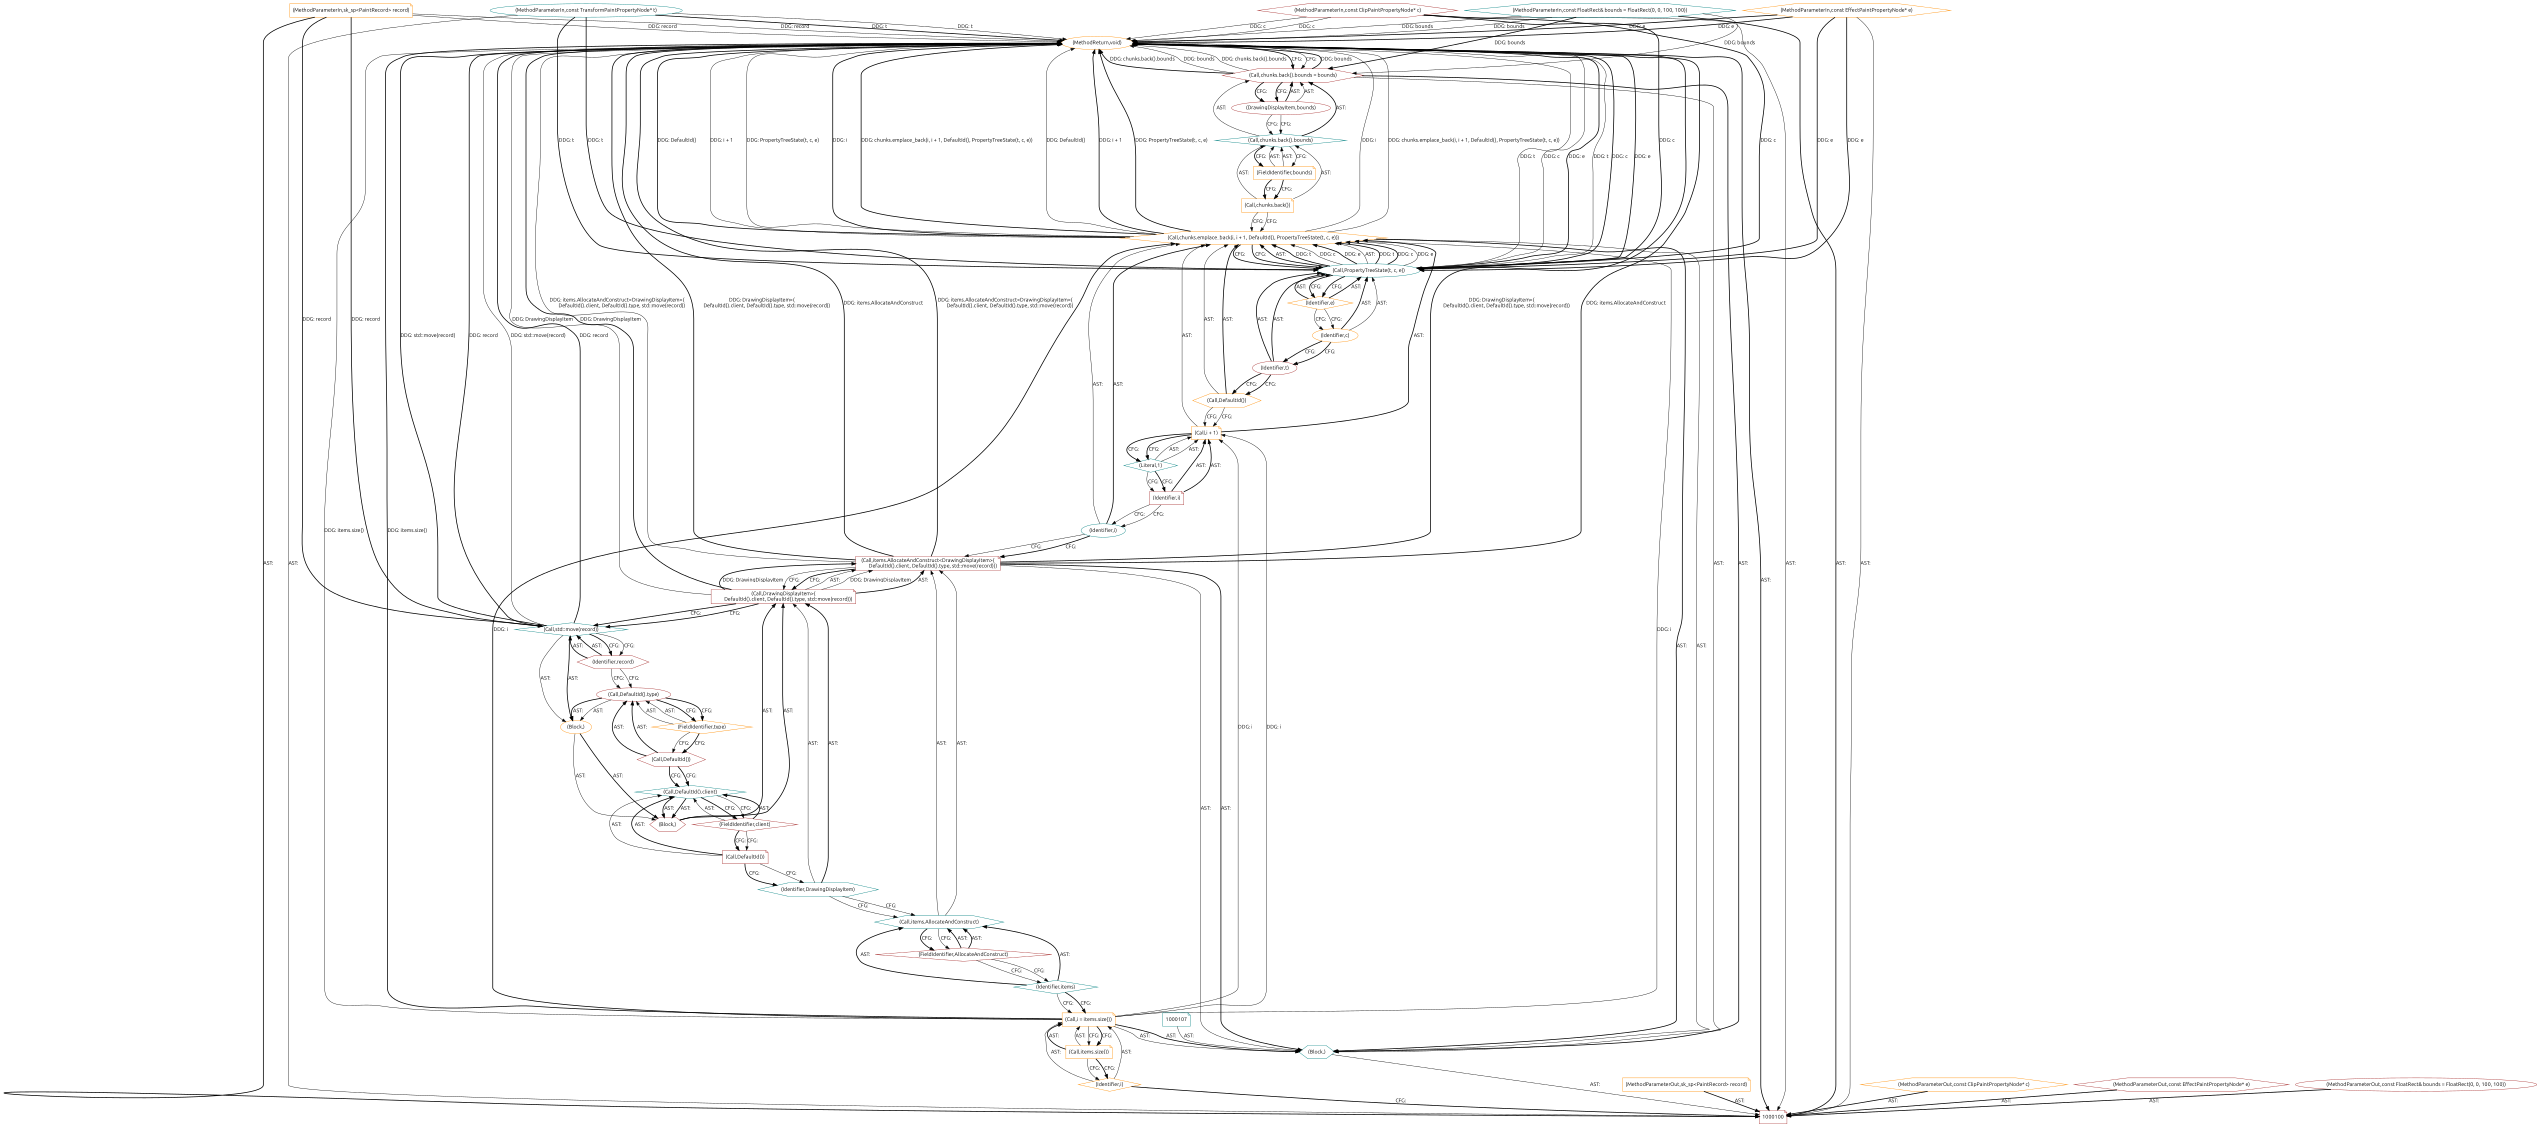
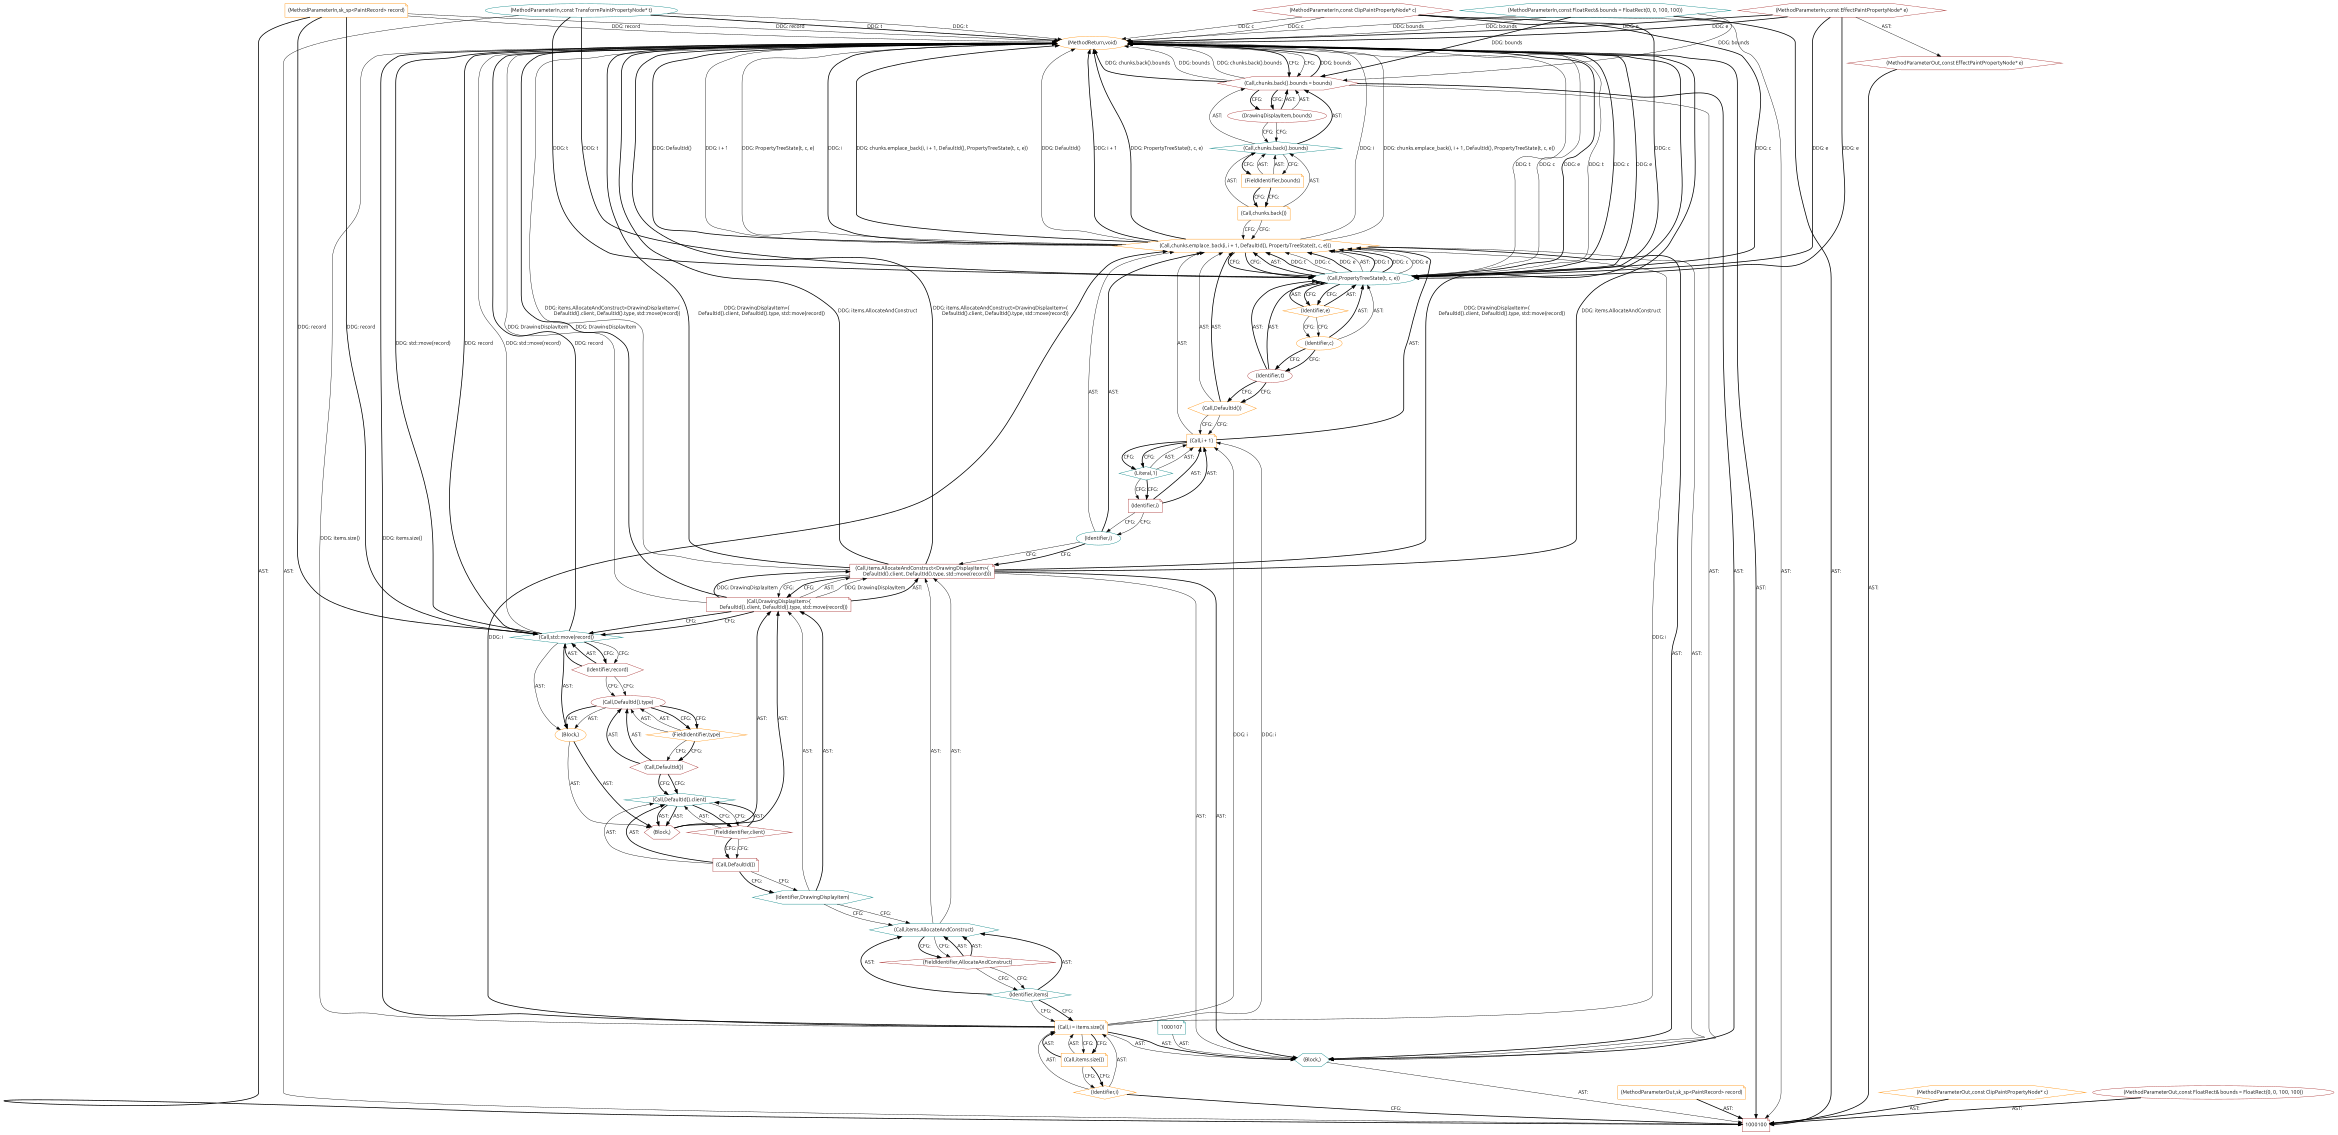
node "(MethodParameterIn,const EffectPaintPropertyNode* e)": color darkorange -> brown
edge "(MethodParameterIn,const EffectPaintPropertyNode* e)" -> "1000100": now "(MethodParameterIn,const EffectPaintPropertyNode* e)" -> "(MethodParameterOut,const EffectPaintPropertyNode* e)"
